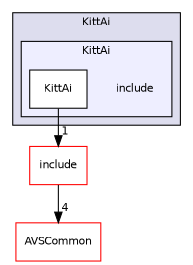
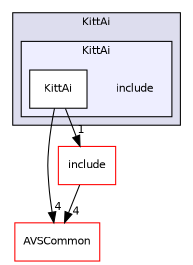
edge "KittAi" -> "AVSCommon": added
